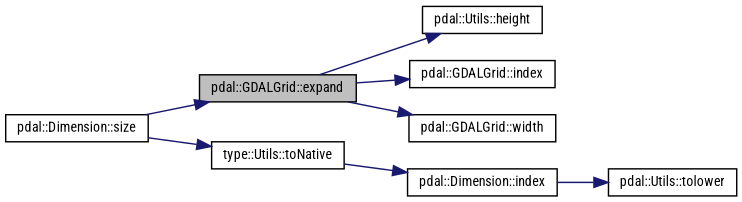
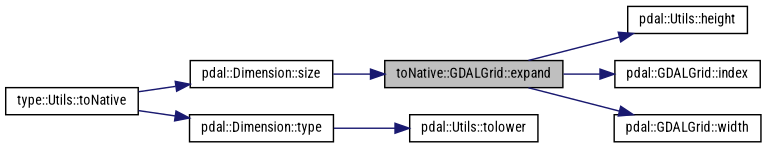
node "pdal::GDALGrid::expand": label "pdal::GDALGrid::expand" -> "toNative::GDALGrid::expand"
edge "pdal::Dimension::size" -> "type::Utils::toNative": reversed
node "pdal::Dimension::index": label "pdal::Dimension::index" -> "pdal::Dimension::type"
